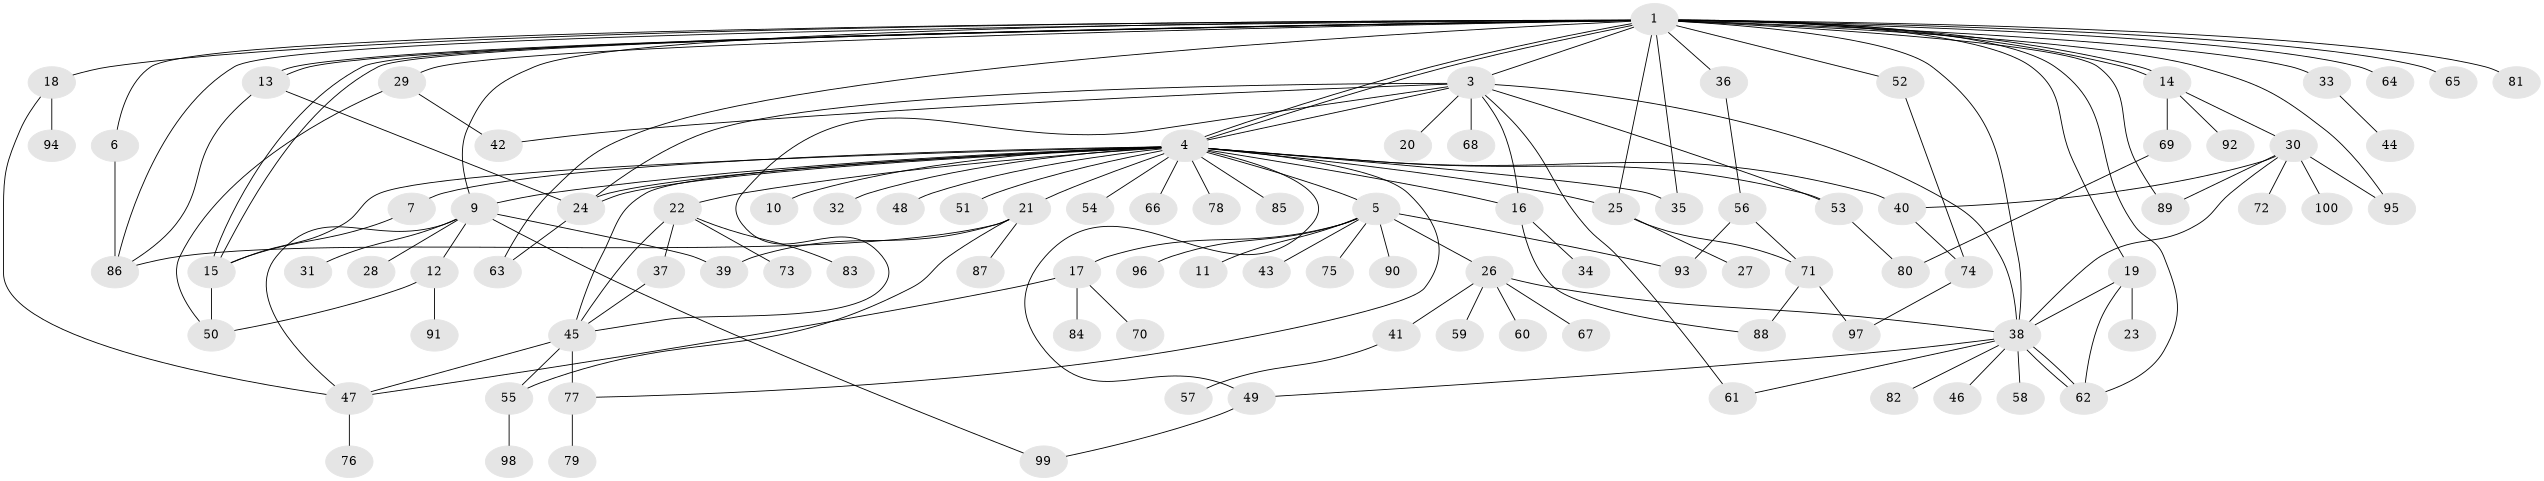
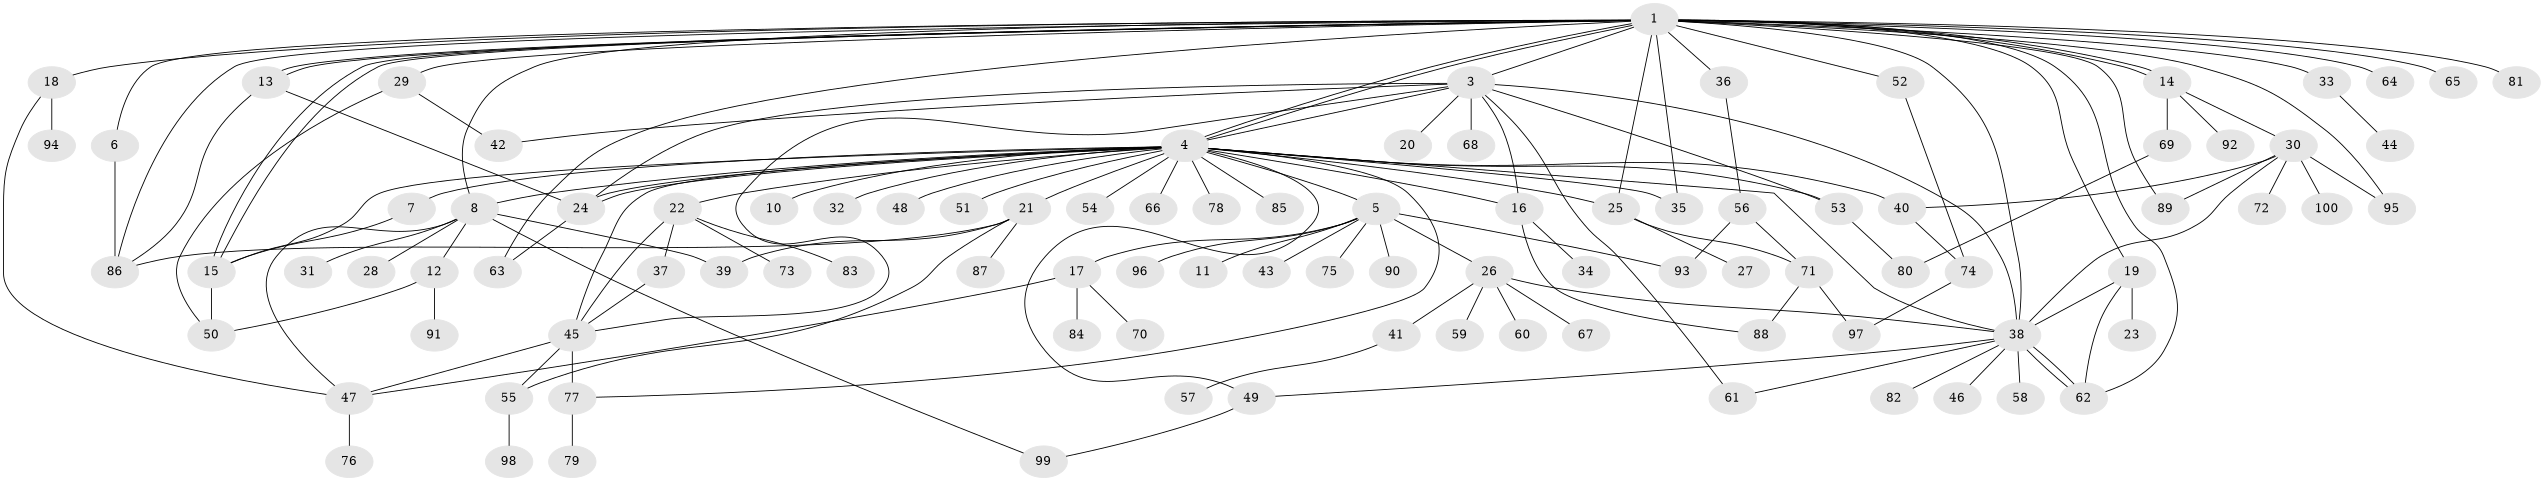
edge "4" -- "38": added
node "9": label "9" -> "8"
